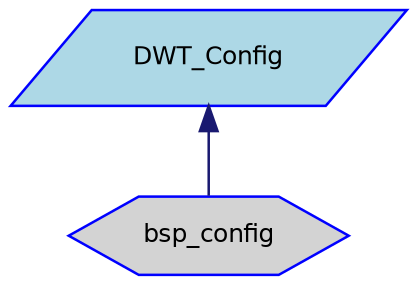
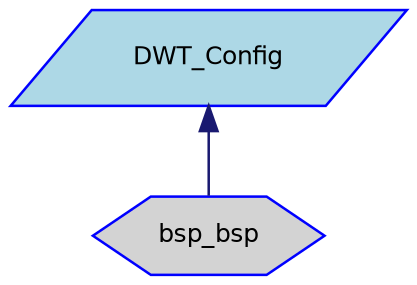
node "bsp_config": label "bsp_config" -> "bsp_bsp"
